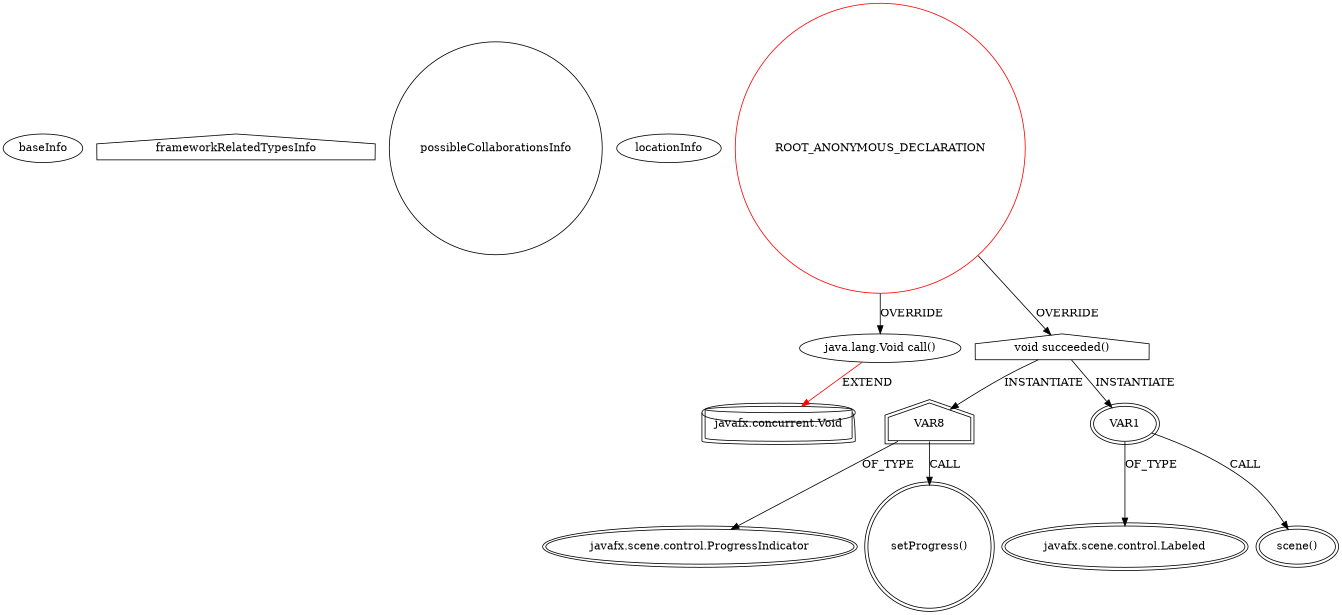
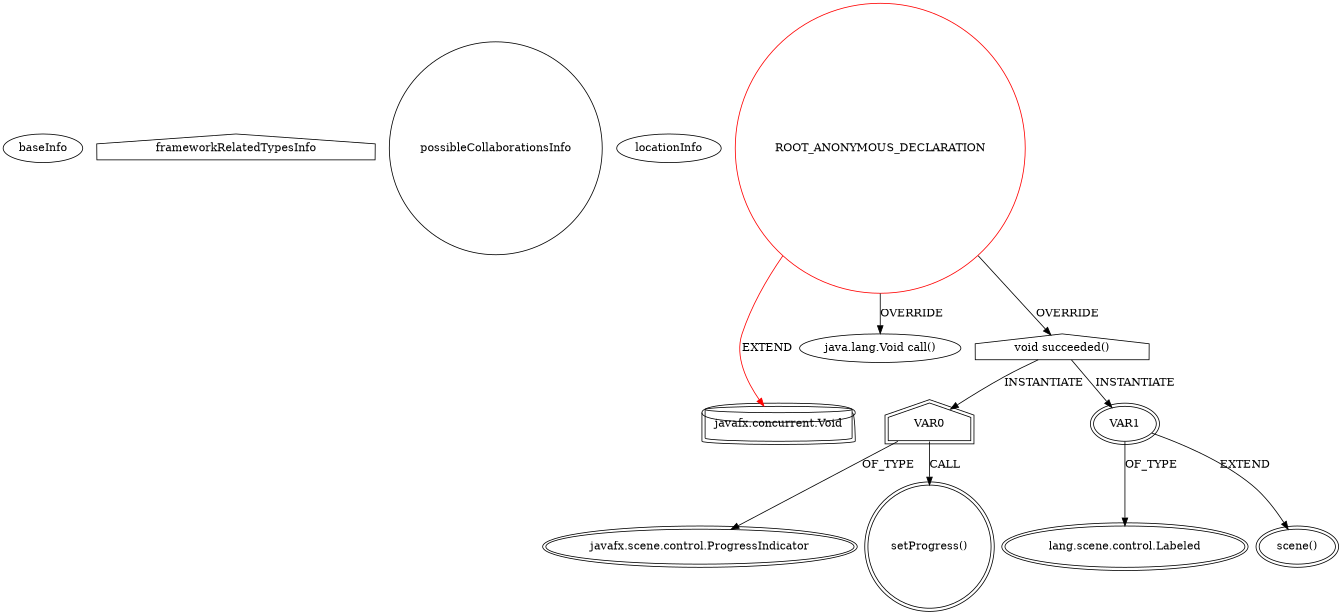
edge "java.lang.Void call()" -> "javafx.concurrent.Void": now "ROOT_ANONYMOUS_DECLARATION" -> "javafx.concurrent.Void"
node "VAR8": label "VAR8" -> "VAR0"
edge "VAR1" -> "scene()": label "CALL" -> "EXTEND"
node "javafx.scene.control.Labeled": label "javafx.scene.control.Labeled" -> "lang.scene.control.Labeled"
